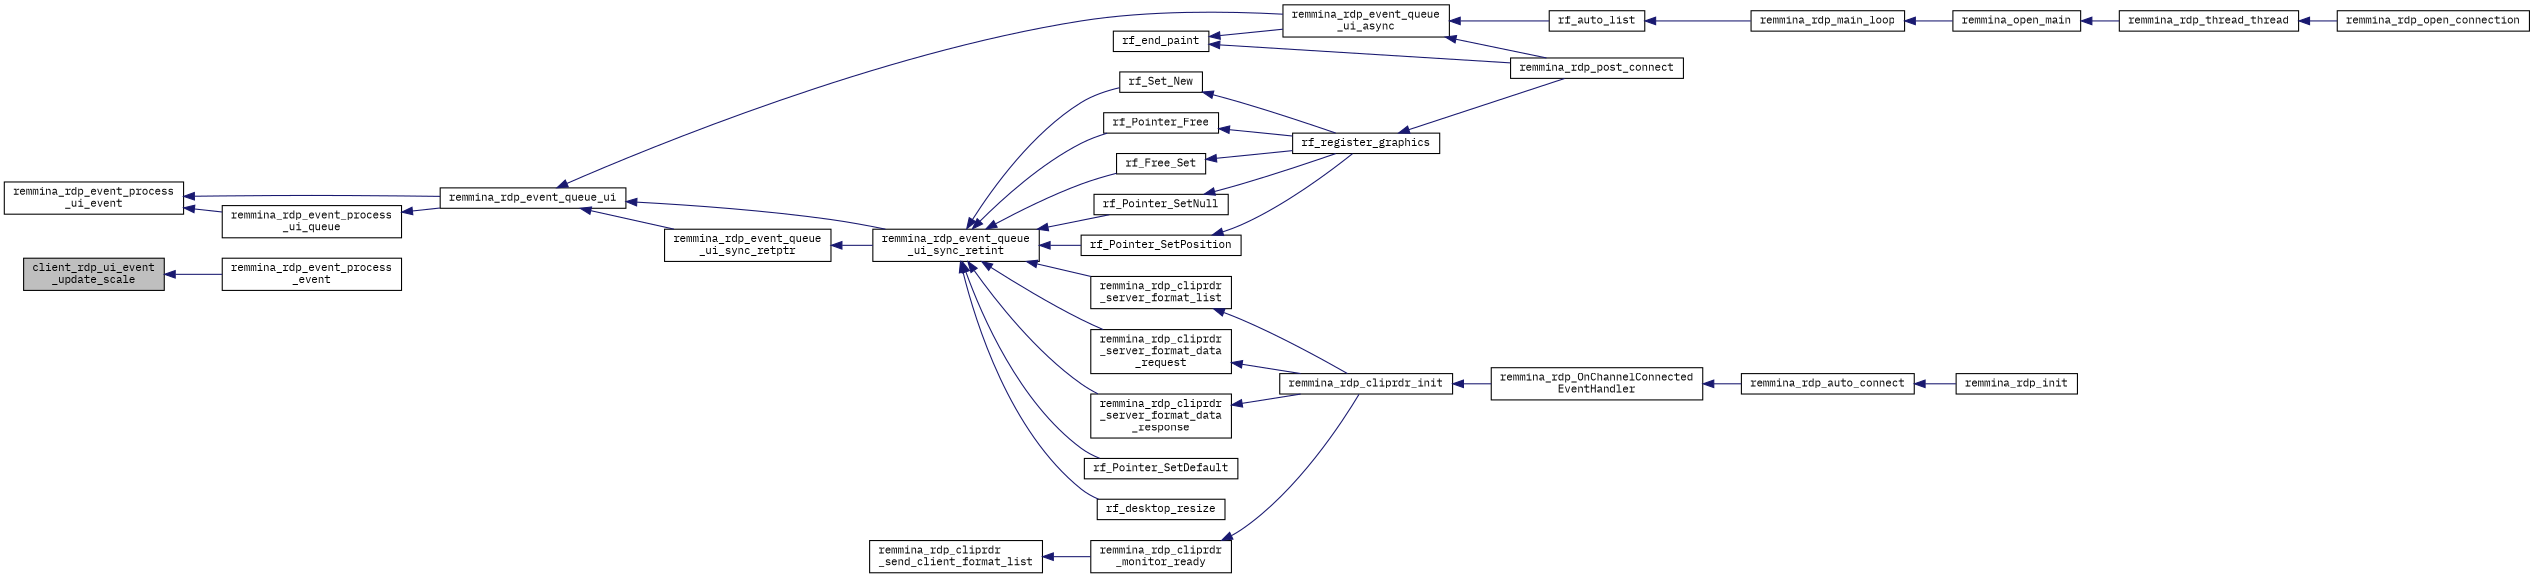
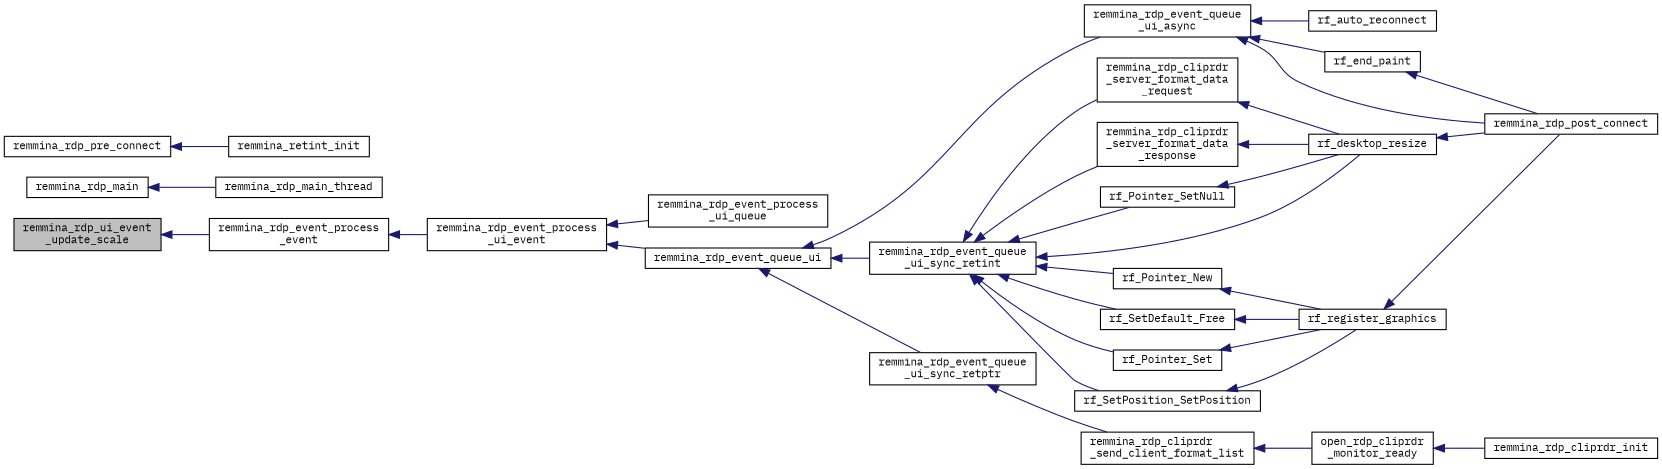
node "rf_auto_list": label "rf_auto_list" -> "rf_auto_reconnect"
node "remmina_rdp_main_loop": removed
node "remmina_open_main": label "remmina_open_main" -> "remmina_rdp_main"
node "remmina_rdp_thread_thread": label "remmina_rdp_thread_thread" -> "remmina_rdp_main_thread"
node "remmina_rdp_open_connection": removed
edge "remmina_rdp_event_queue _ui_async" -> "rf_end_paint": reversed
node "rf_Set_New": label "rf_Set_New" -> "rf_Pointer_New"
node "rf_Pointer_Free": label "rf_Pointer_Free" -> "rf_SetDefault_Free"
edge "remmina_rdp_post_connect" -> "rf_desktop_resize": added
node "rf_Free_Set": label "rf_Free_Set" -> "rf_Pointer_Set"
edge "rf_register_graphics" -> "rf_Pointer_SetNull": now "rf_desktop_resize" -> "rf_Pointer_SetNull"
edge "remmina_rdp_event_queue_ui" -> "remmina_rdp_event_process _ui_queue": removed
edge "remmina_rdp_event_process _ui_event" -> "remmina_rdp_event_process _event": added
edge "remmina_rdp_event_queue _ui_sync_retint" -> "remmina_rdp_event_queue _ui_sync_retptr": now "remmina_rdp_cliprdr _send_client_format_list" -> "remmina_rdp_event_queue _ui_sync_retptr"
node "rf_Pointer_SetPosition": label "rf_Pointer_SetPosition" -> "rf_SetPosition_SetPosition"
node "client_rdp_ui_event _update_scale": label "client_rdp_ui_event _update_scale" -> "remmina_rdp_ui_event _update_scale"
node "remmina_rdp_cliprdr _server_format_list": removed
edge "remmina_rdp_cliprdr_init" -> "remmina_rdp_cliprdr _server_format_data _request": now "rf_desktop_resize" -> "remmina_rdp_cliprdr _server_format_data _request"
node "remmina_rdp_OnChannelConnected EventHandler": removed
node "remmina_rdp_auto_connect": label "remmina_rdp_auto_connect" -> "remmina_rdp_pre_connect"
node "remmina_rdp_init": label "remmina_rdp_init" -> "remmina_retint_init"
edge "remmina_rdp_cliprdr_init" -> "remmina_rdp_cliprdr _server_format_data _response": now "rf_desktop_resize" -> "remmina_rdp_cliprdr _server_format_data _response"
node "rf_Pointer_SetDefault": removed
node "remmina_rdp_cliprdr _monitor_ready": label "remmina_rdp_cliprdr _monitor_ready" -> "open_rdp_cliprdr _monitor_ready"
